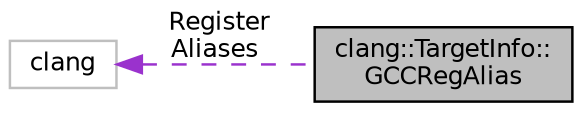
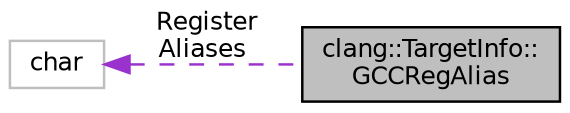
node "clang": label "clang" -> "char"
